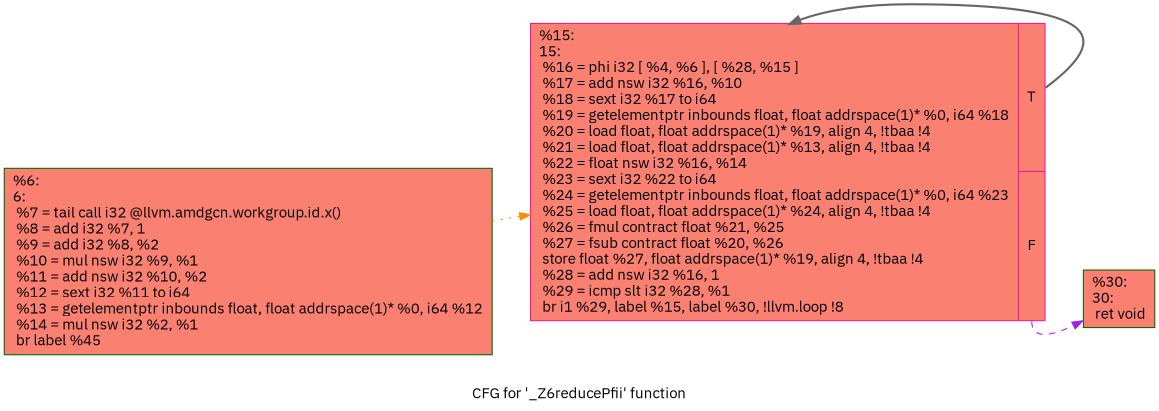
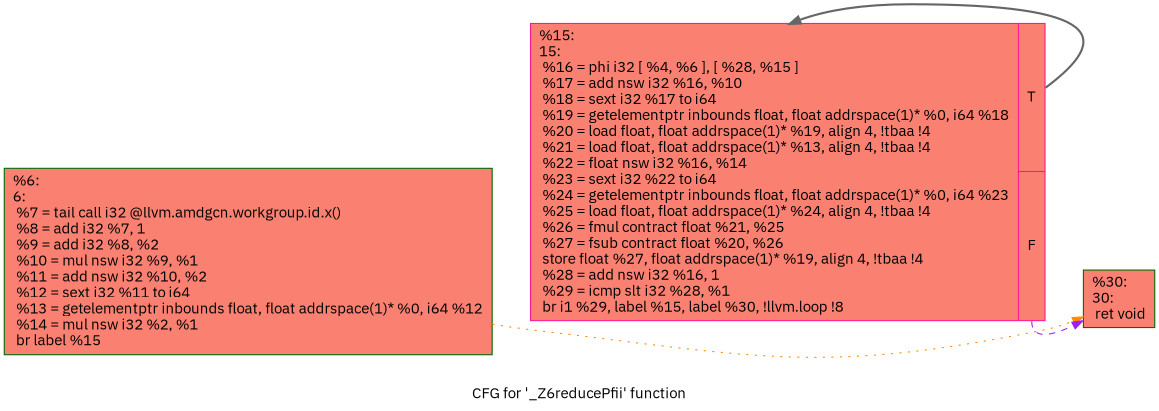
edge "%6:" -> "%15:": now "%6:" -> "%30:"
node "%6:": text "br label %45" -> "br label %15"
